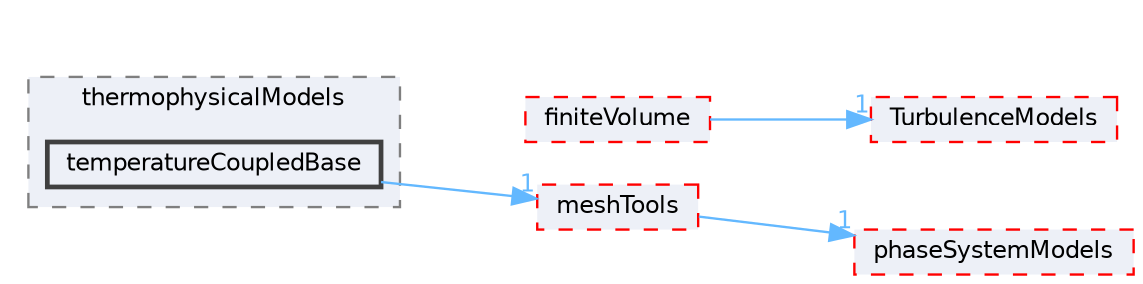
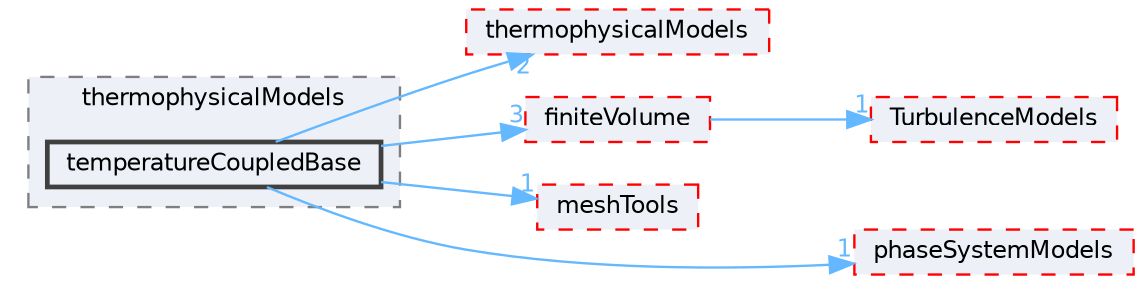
node "thermophysicalModels": added
edge "temperatureCoupledBase" -> "finiteVolume": added
edge "meshTools" -> "phaseSystemModels": now "temperatureCoupledBase" -> "phaseSystemModels"
